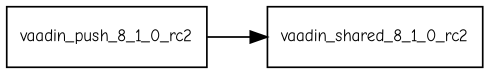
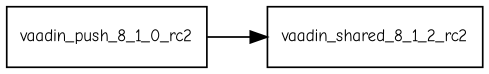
node "vaadin_shared_8_1_0_rc2": label "vaadin_shared_8_1_0_rc2" -> "vaadin_shared_8_1_2_rc2"
